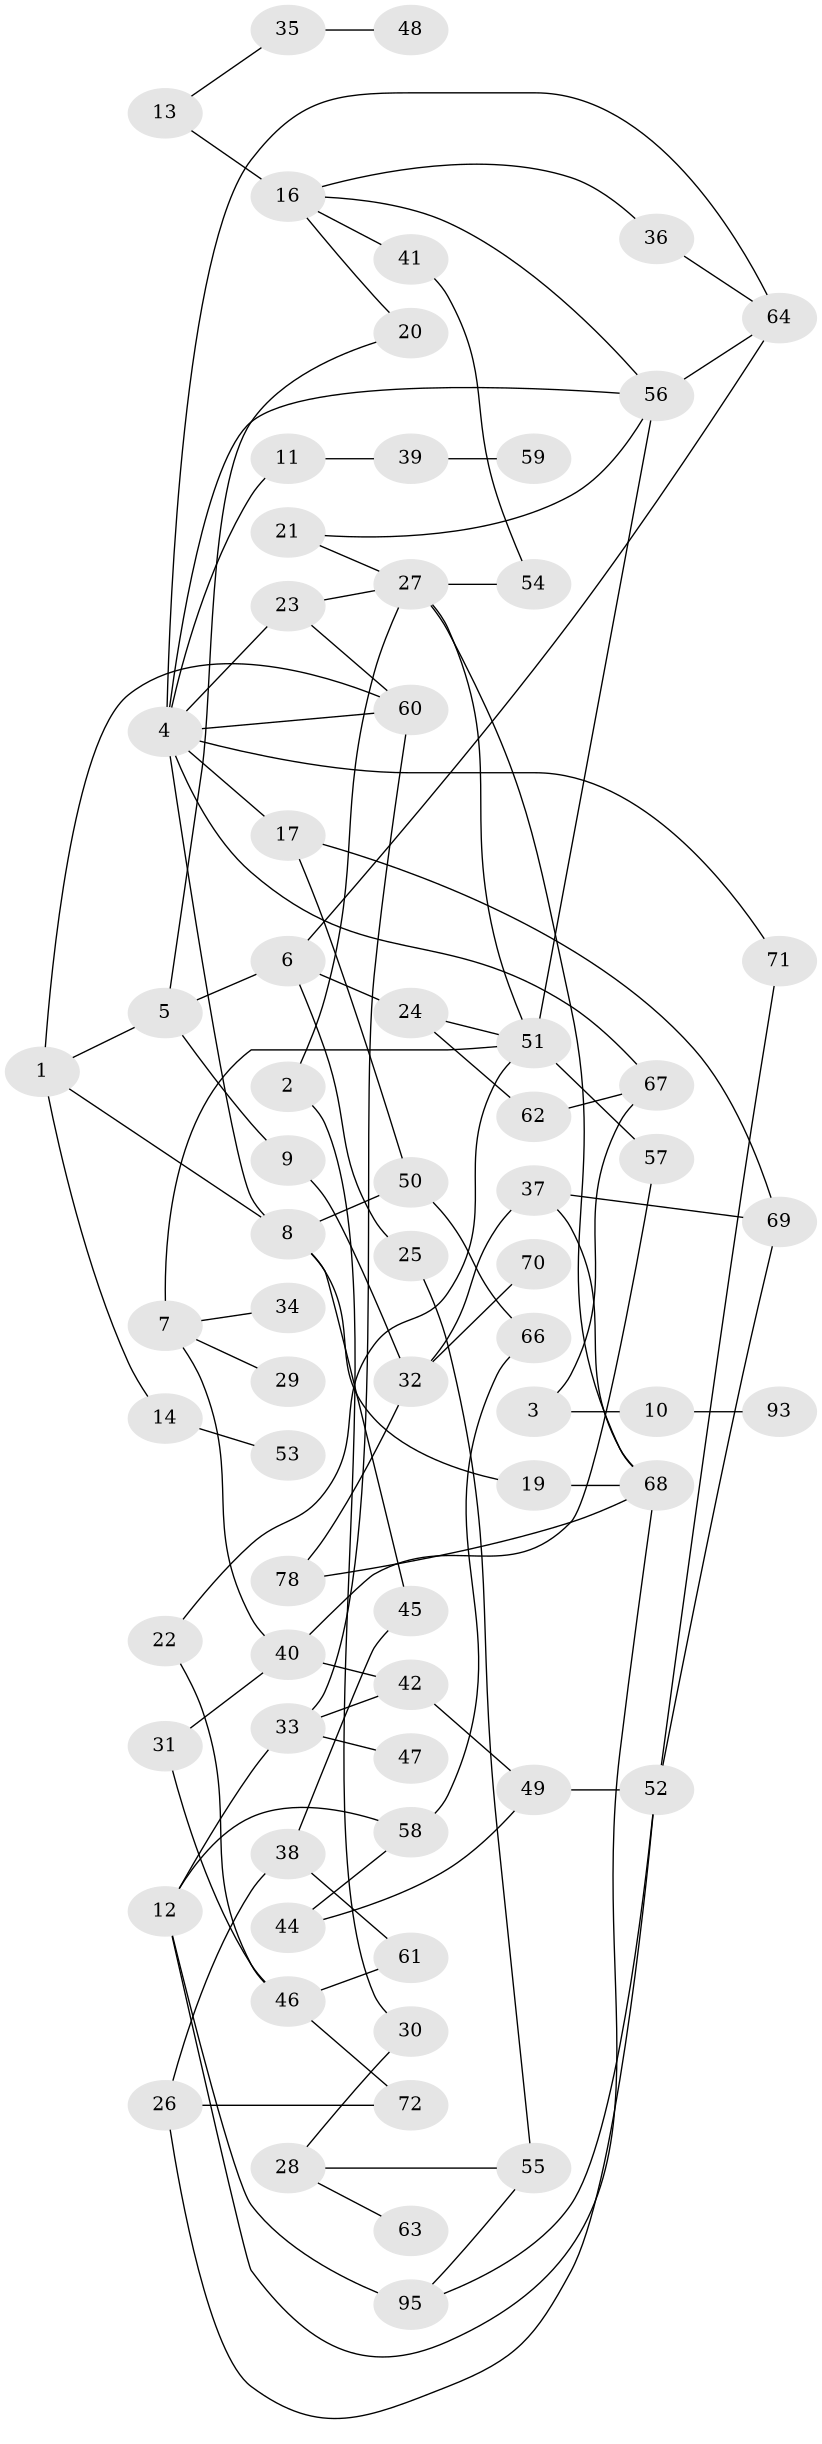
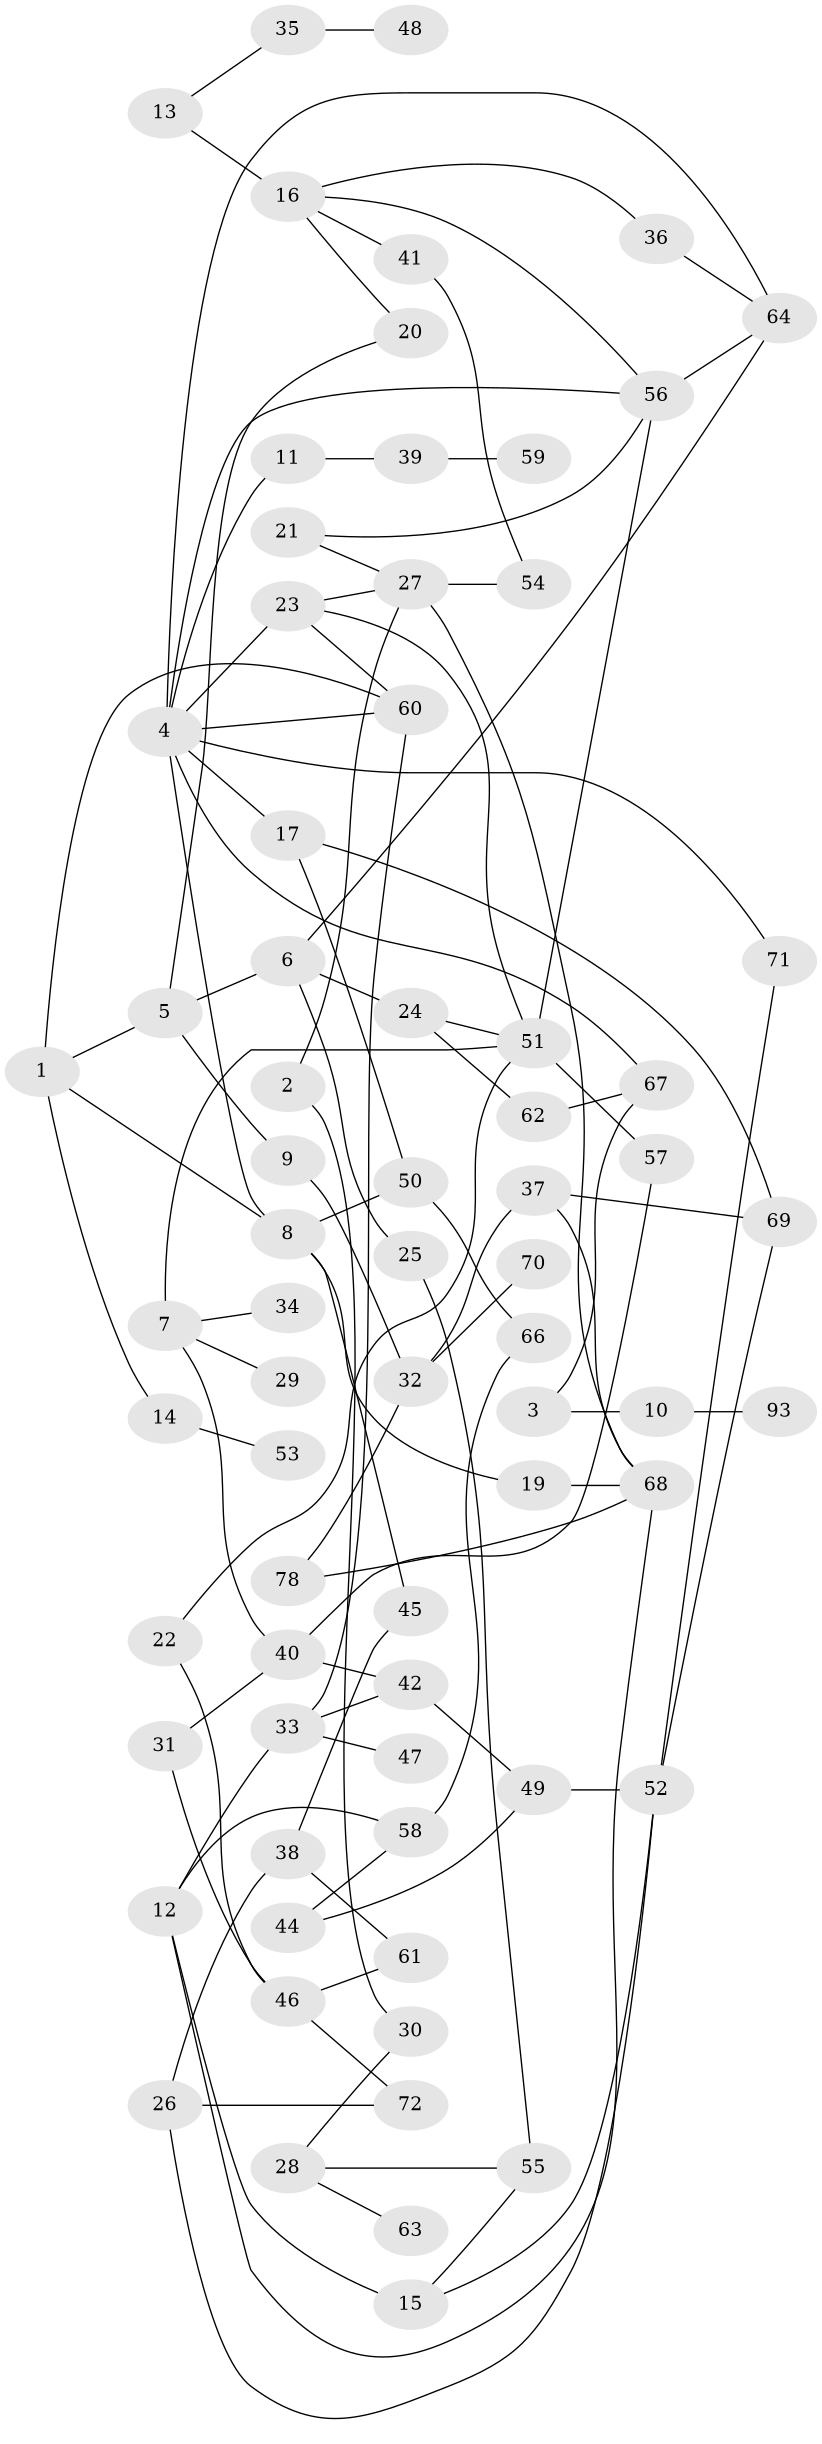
edge "27" -- "51": now "23" -- "51"
node "95": label "95" -> "15"
